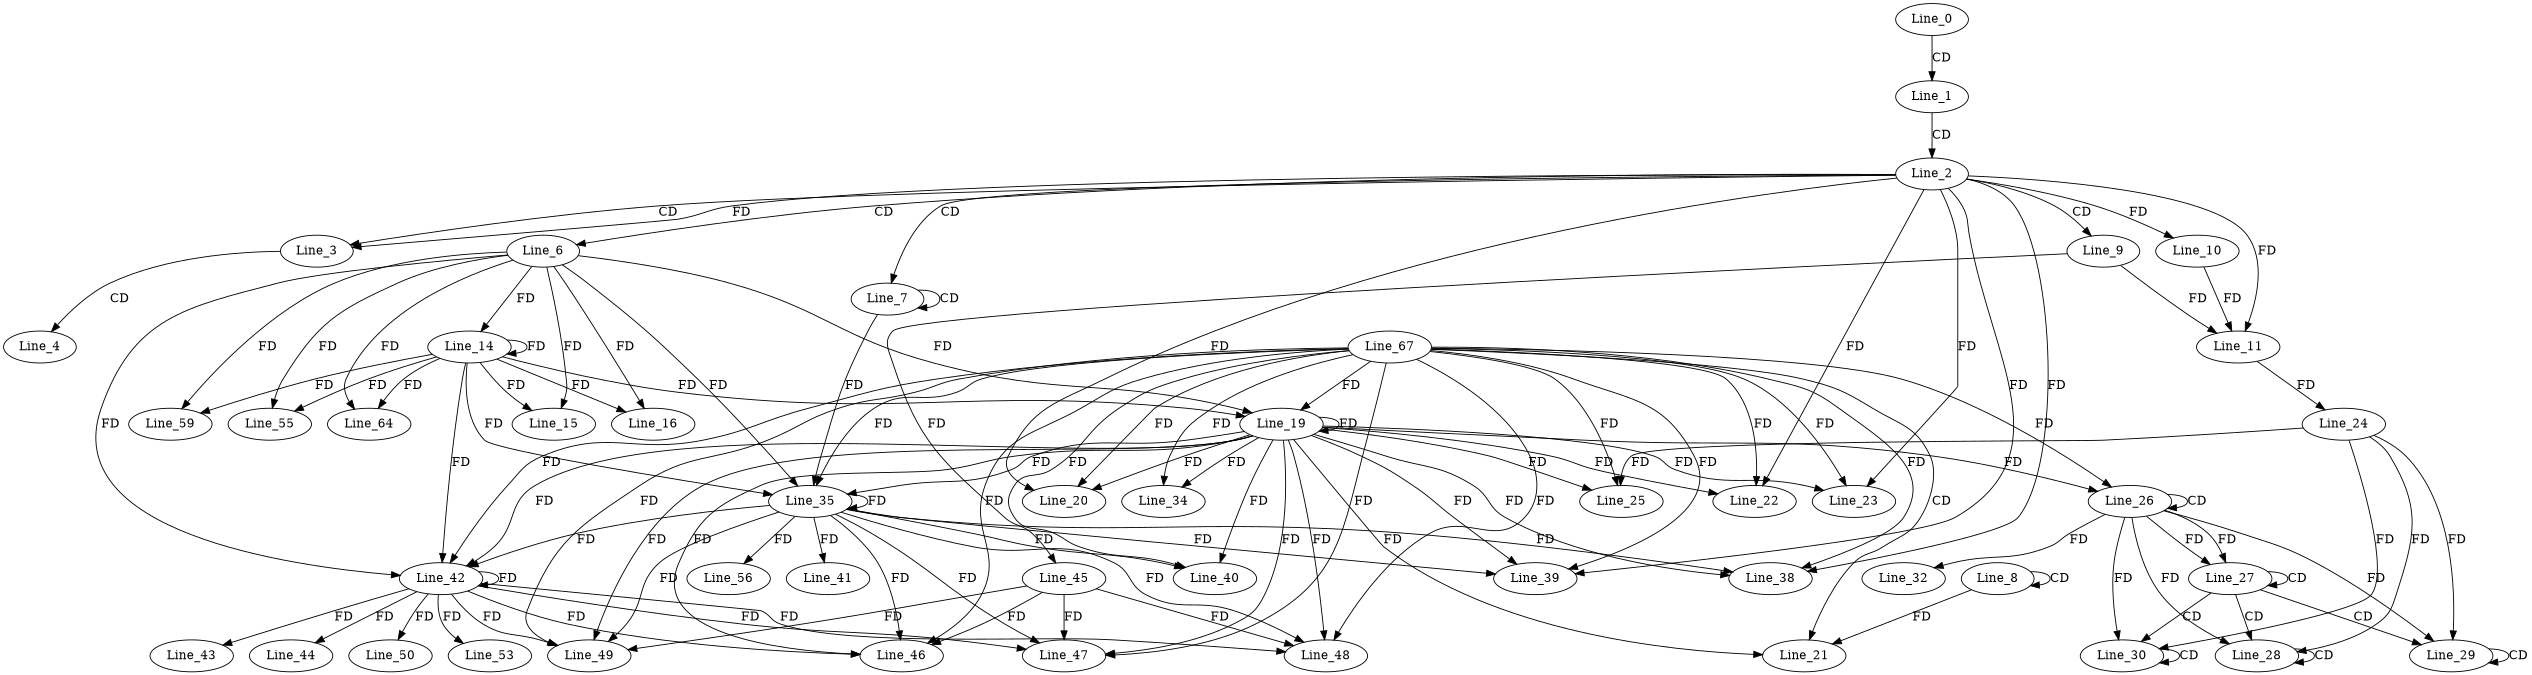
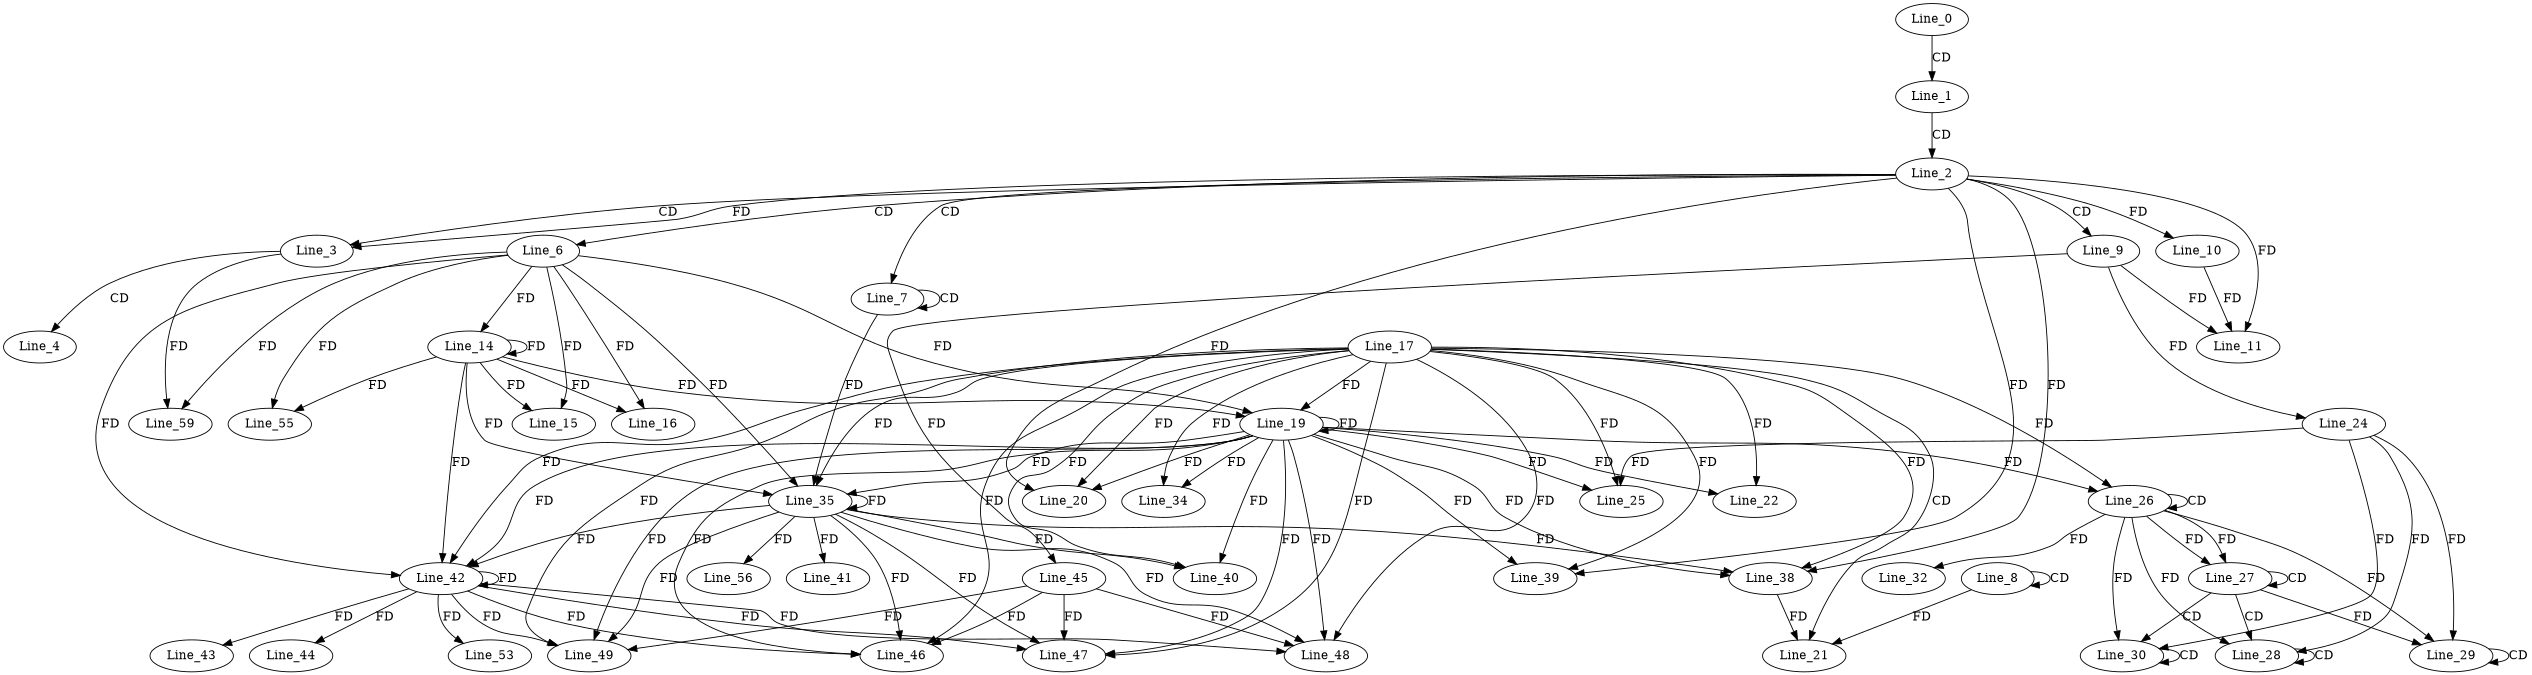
edge "Line_2" -> "Line_22": removed, label "FD"
node "Line_67": label "Line_67" -> "Line_17"
edge "Line_14" -> "Line_59": now "Line_3" -> "Line_59"
edge "Line_11" -> "Line_24": now "Line_9" -> "Line_24"
node "Line_64": removed
node "Line_23": removed
edge "Line_35" -> "Line_39": removed, label "FD"
edge "Line_19" -> "Line_21": now "Line_38" -> "Line_21"
edge "Line_27" -> "Line_29": label "CD" -> "FD"
node "Line_50": removed
